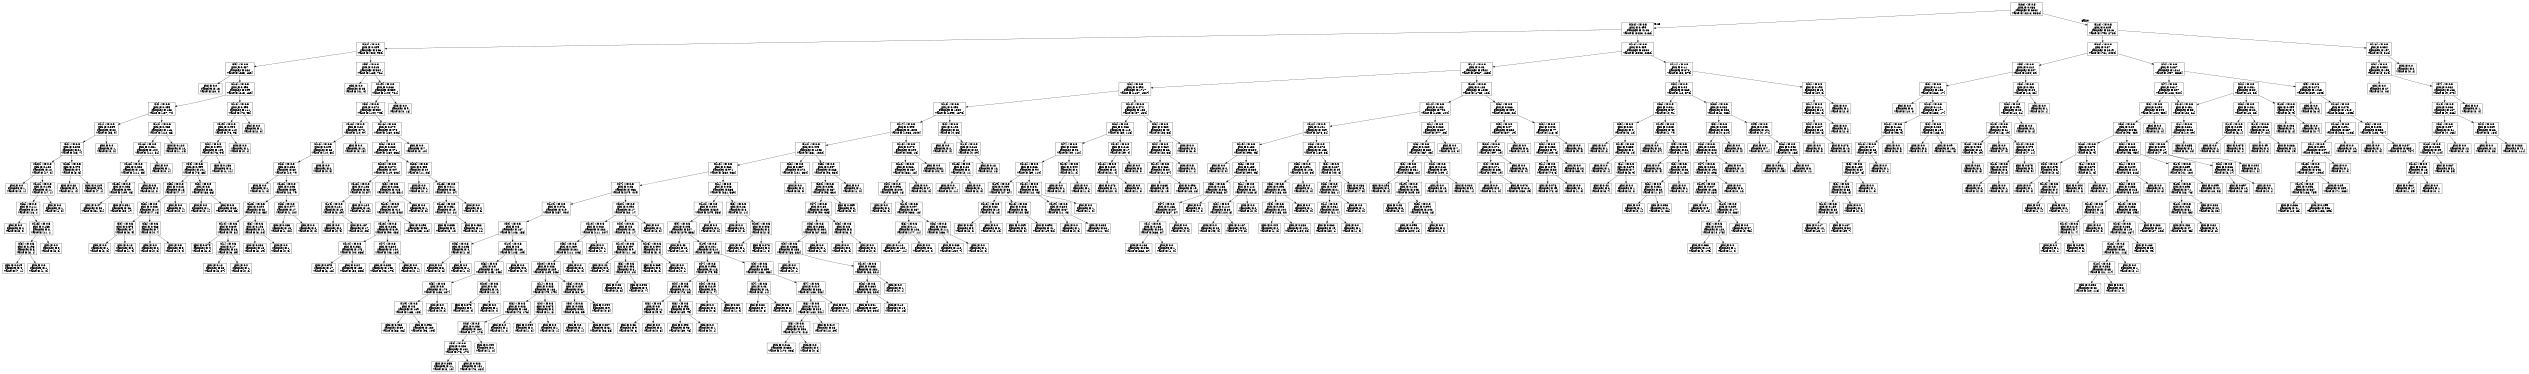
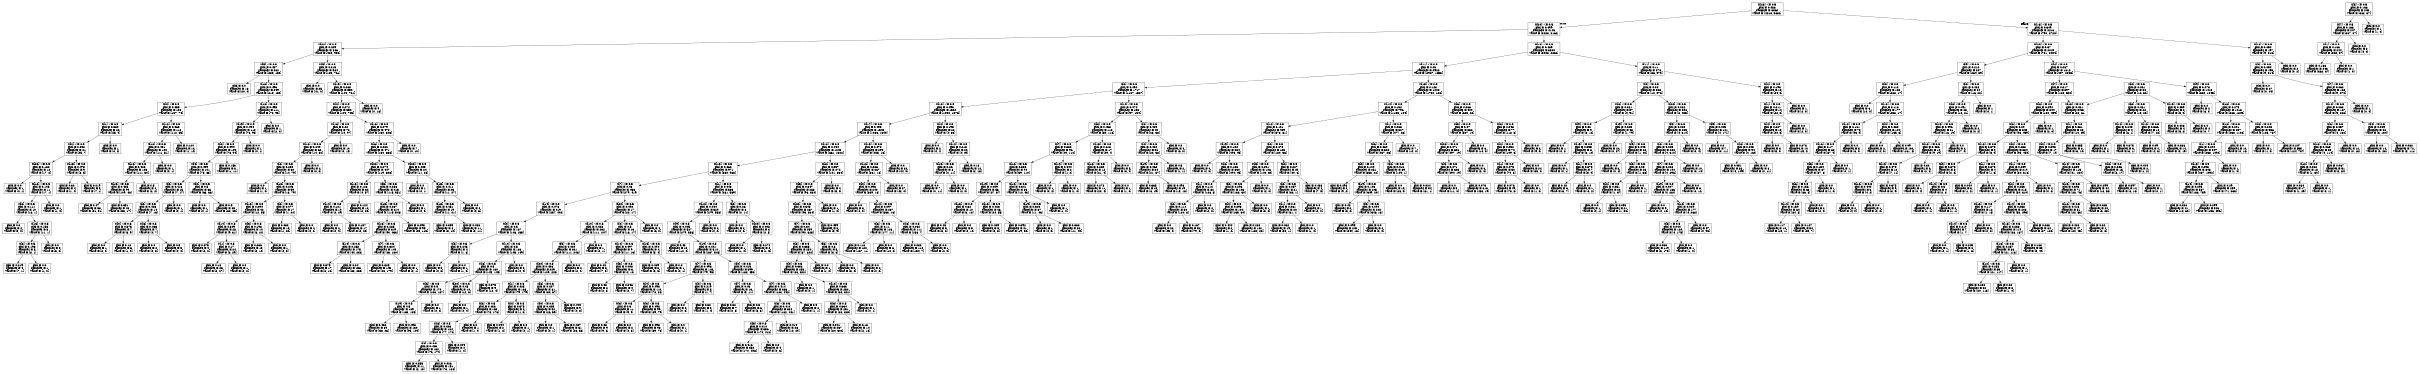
edge "X[15] <= 0.5 gini = 0.496 samples = 21 value = [16, 19]" -> "X[14] <= 0.5 gini = 0.475 samples = 12 value = [7, 11]": now "X[13] <= 0.5 gini = 0.436 samples = 18 value = [9, 19]" -> "X[14] <= 0.5 gini = 0.475 samples = 12 value = [7, 11]"
edge "X[12] <= 0.5 gini = 0.444 samples = 1243 value = [661, 1322]" -> "X[5] <= 0.5 gini = 0.347 samples = 268 value = [96, 334]": now "X[8] <= 0.5 gini = 0.357 samples = 272 value = [101, 334]" -> "X[5] <= 0.5 gini = 0.347 samples = 268 value = [96, 334]"
edge "X[6] <= 0.5 gini = 0.153 samples = 330 value = [494, 45]" -> "X[5] <= 0.5 gini = 0.166 samples = 248 value = [368, 37]": removed
edge "X[20] <= 0.5 gini = 0.48 samples = 10 value = [12, 8]" -> "gini = 0.375 samples = 9 value = [12, 4]": now "X[6] <= 0.5 gini = 0.5 samples = 180 value = [145, 145]" -> "gini = 0.375 samples = 9 value = [12, 4]"
